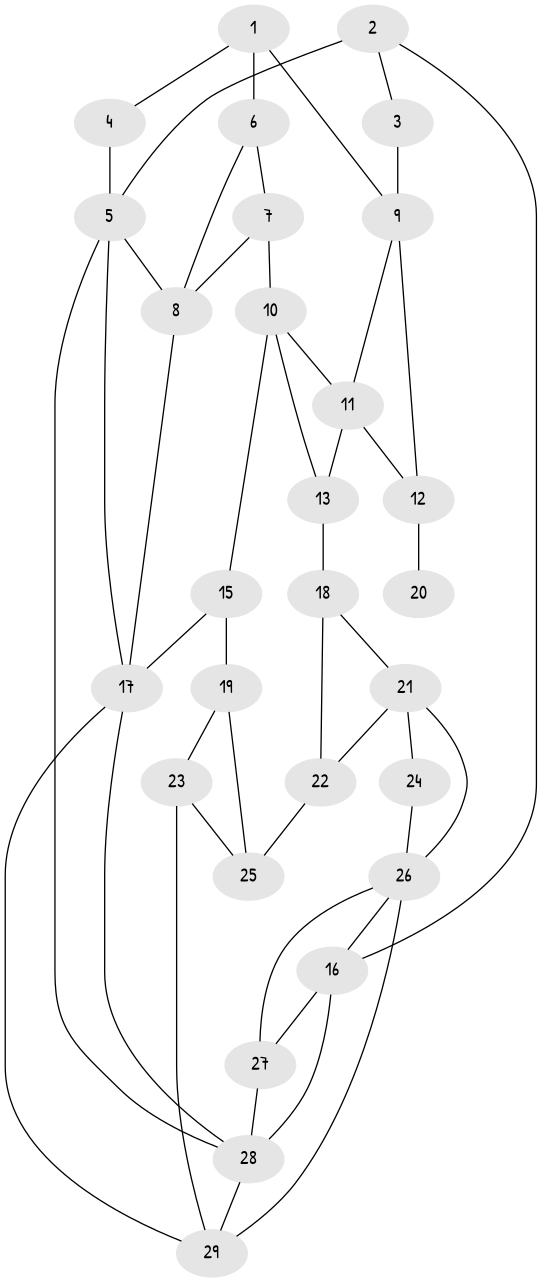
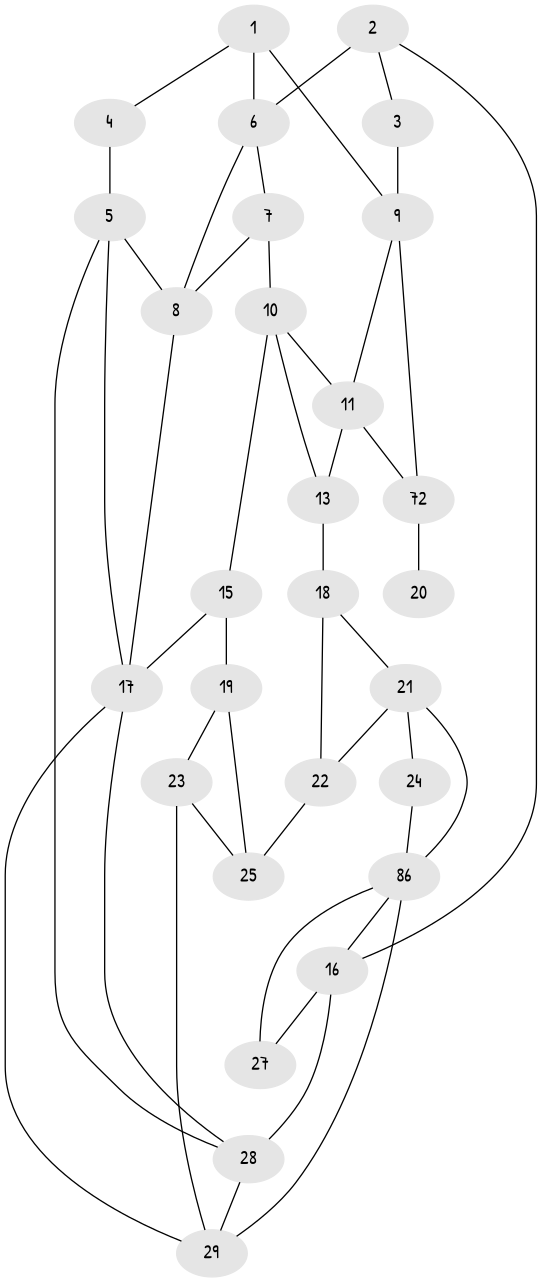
edge "2" -- "5": now "2" -- "6"
node "12": label "12" -> "72"
node "26": label "26" -> "86"
edge "27" -- "28": removed
